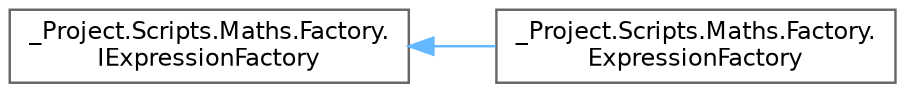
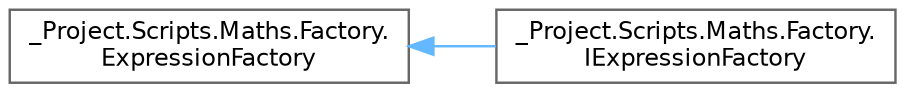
edge "_Project.Scripts.Maths.Factory. ExpressionFactory" -> "_Project.Scripts.Maths.Factory. IExpressionFactory": reversed
